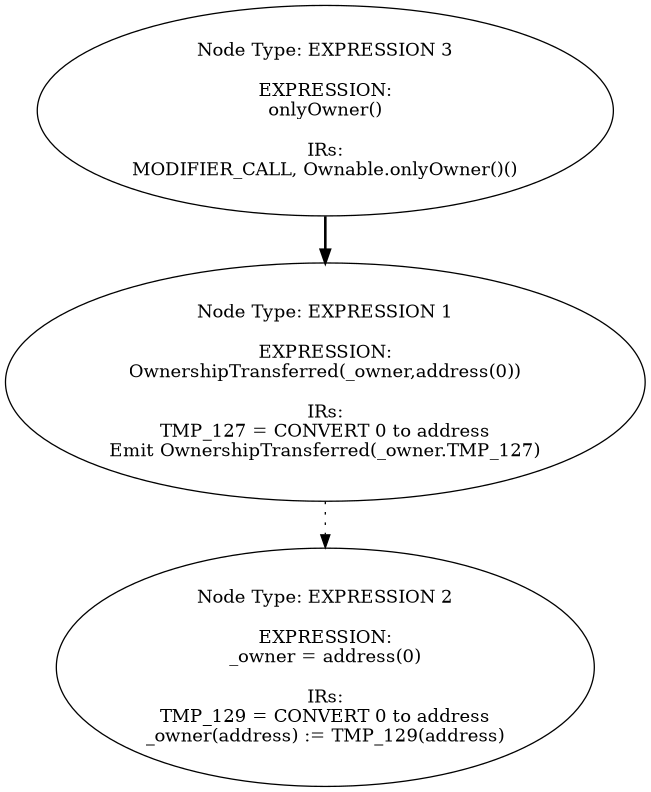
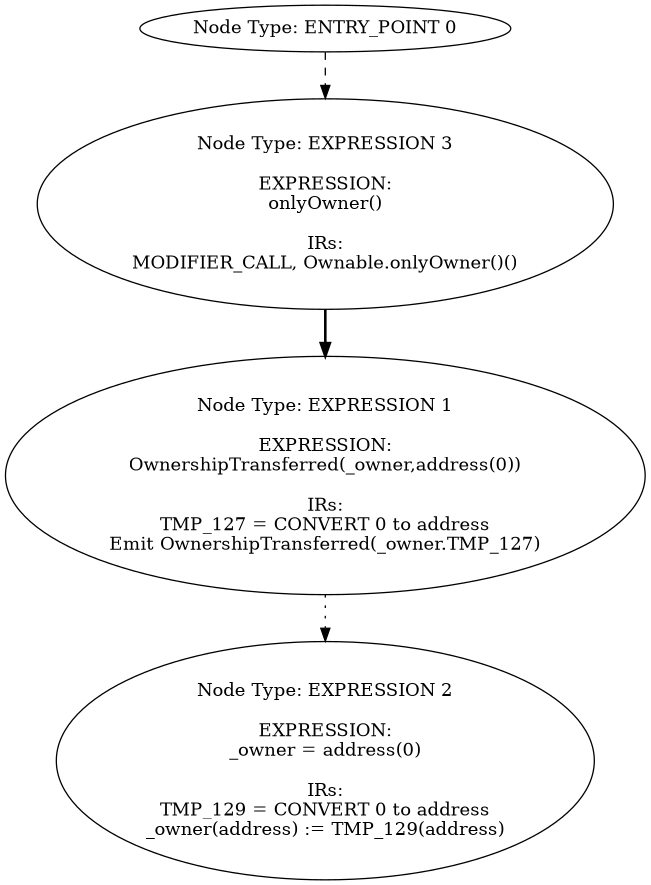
node "Node Type: ENTRY_POINT 0": added
